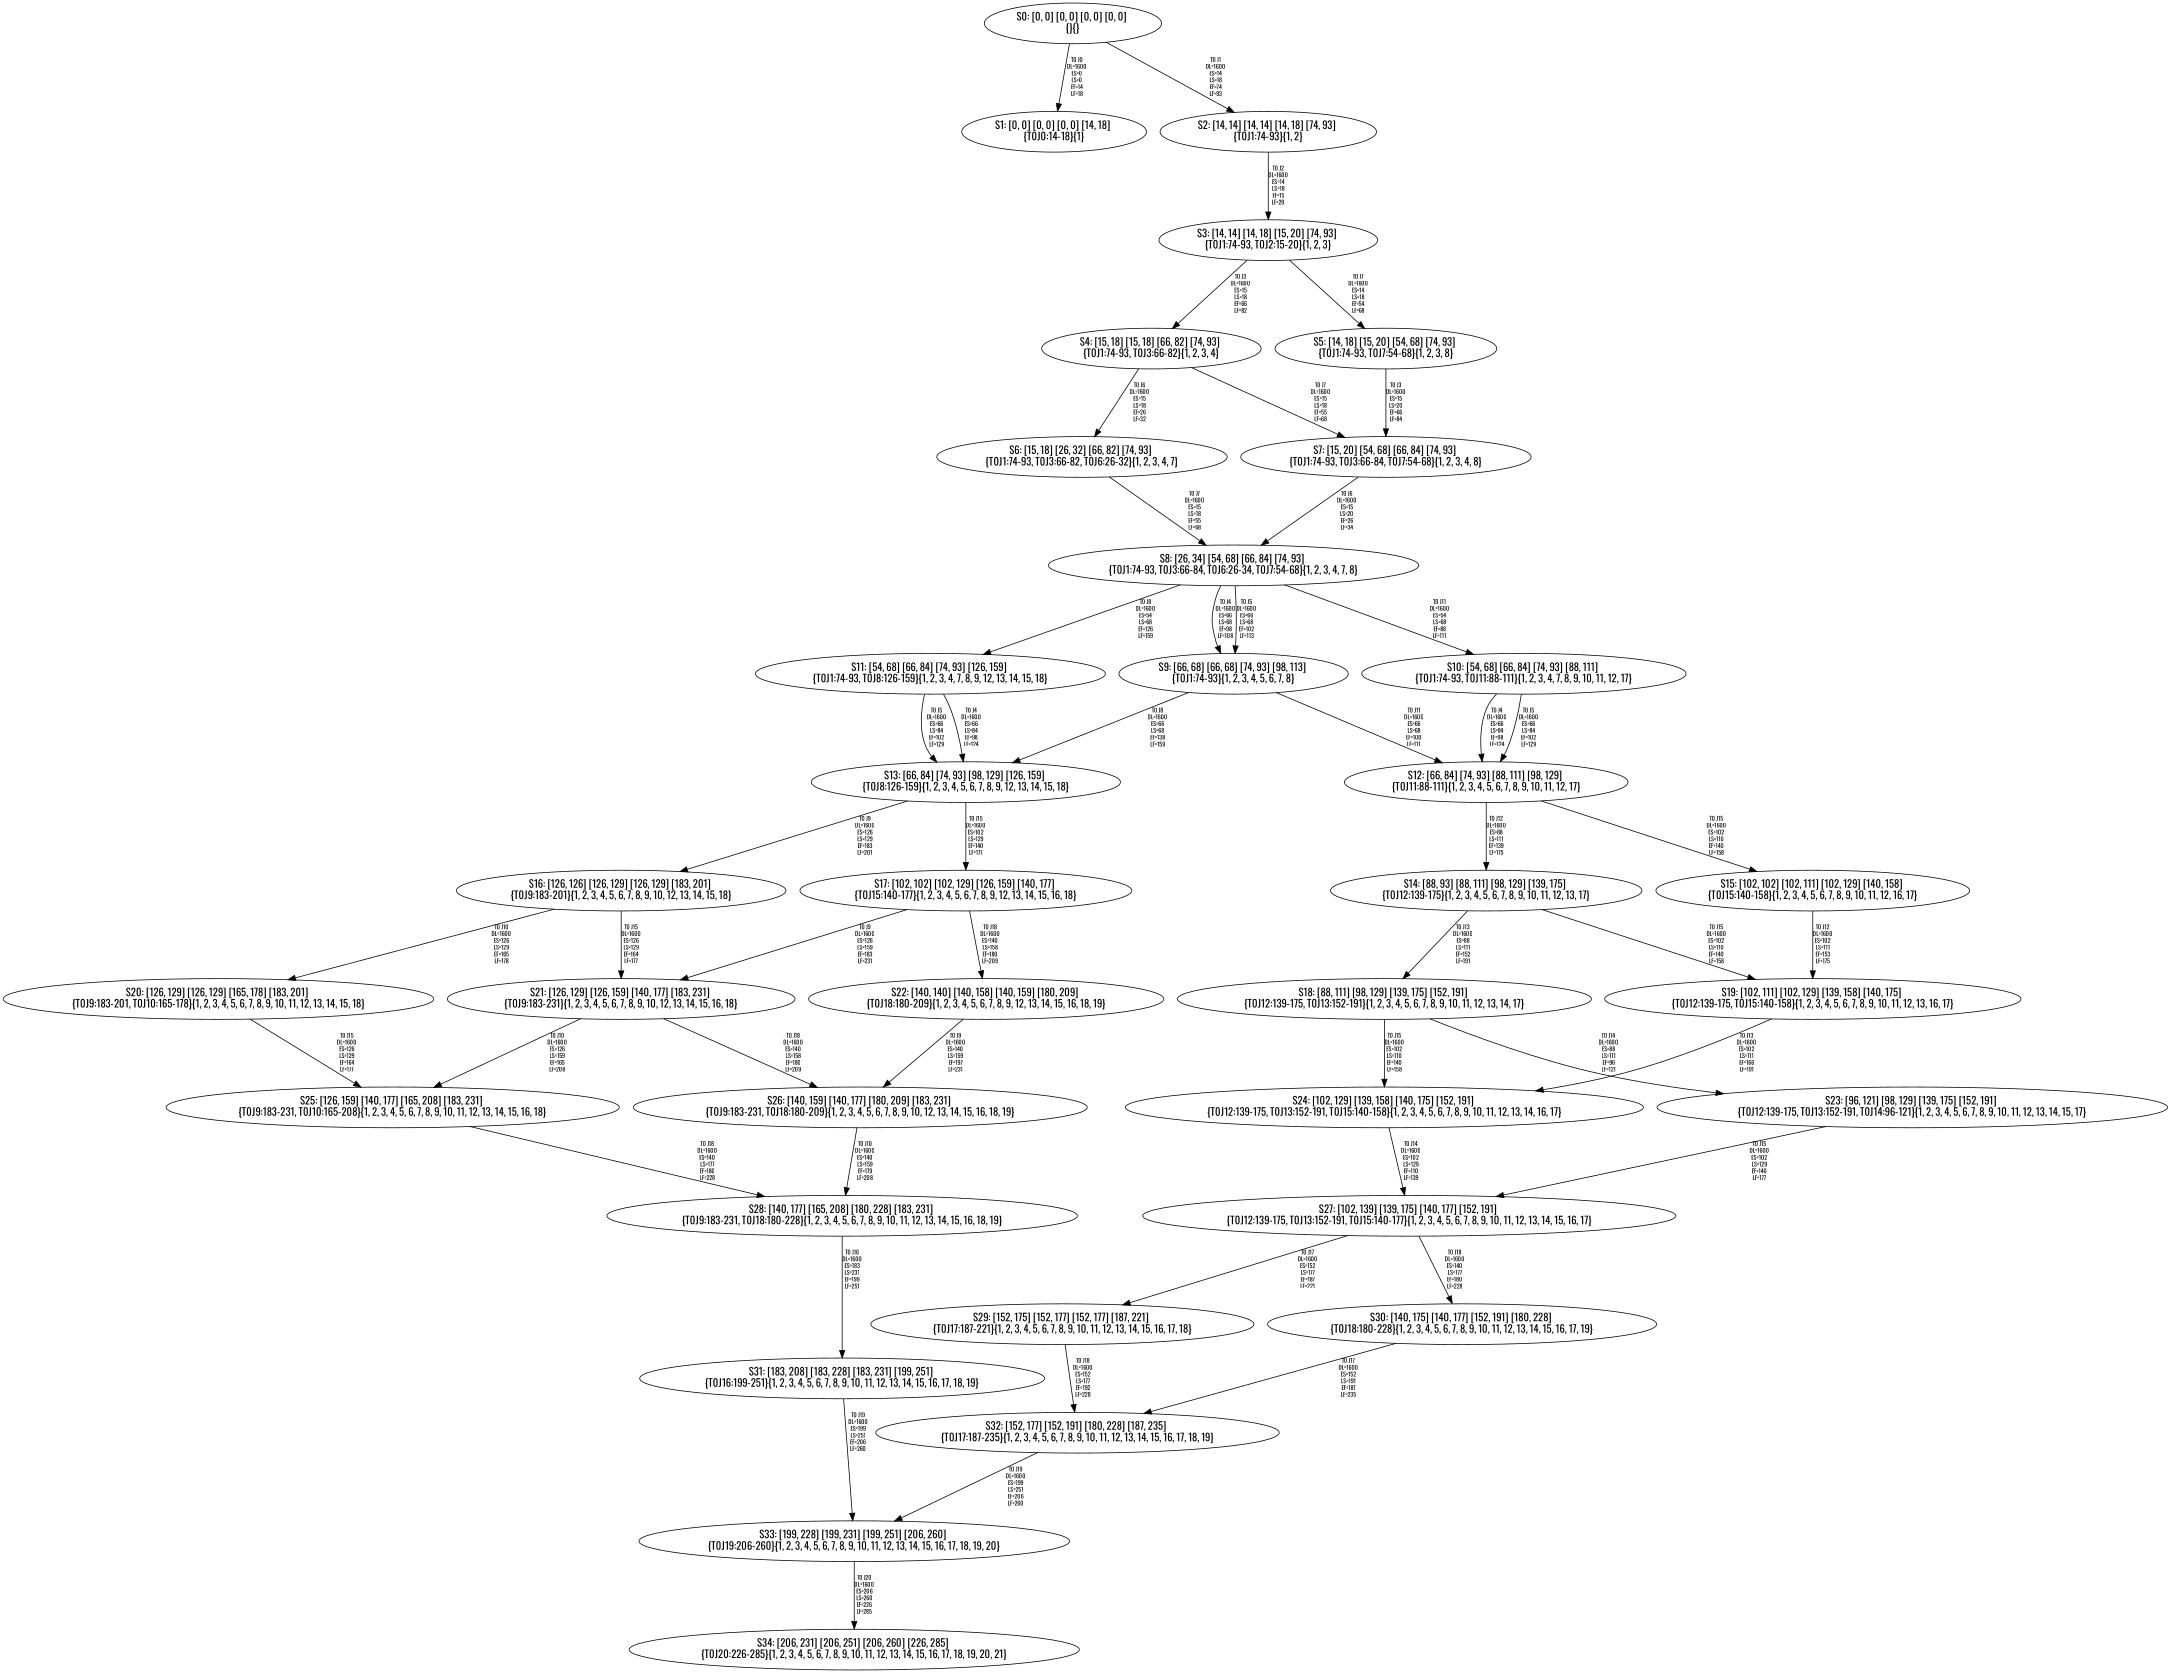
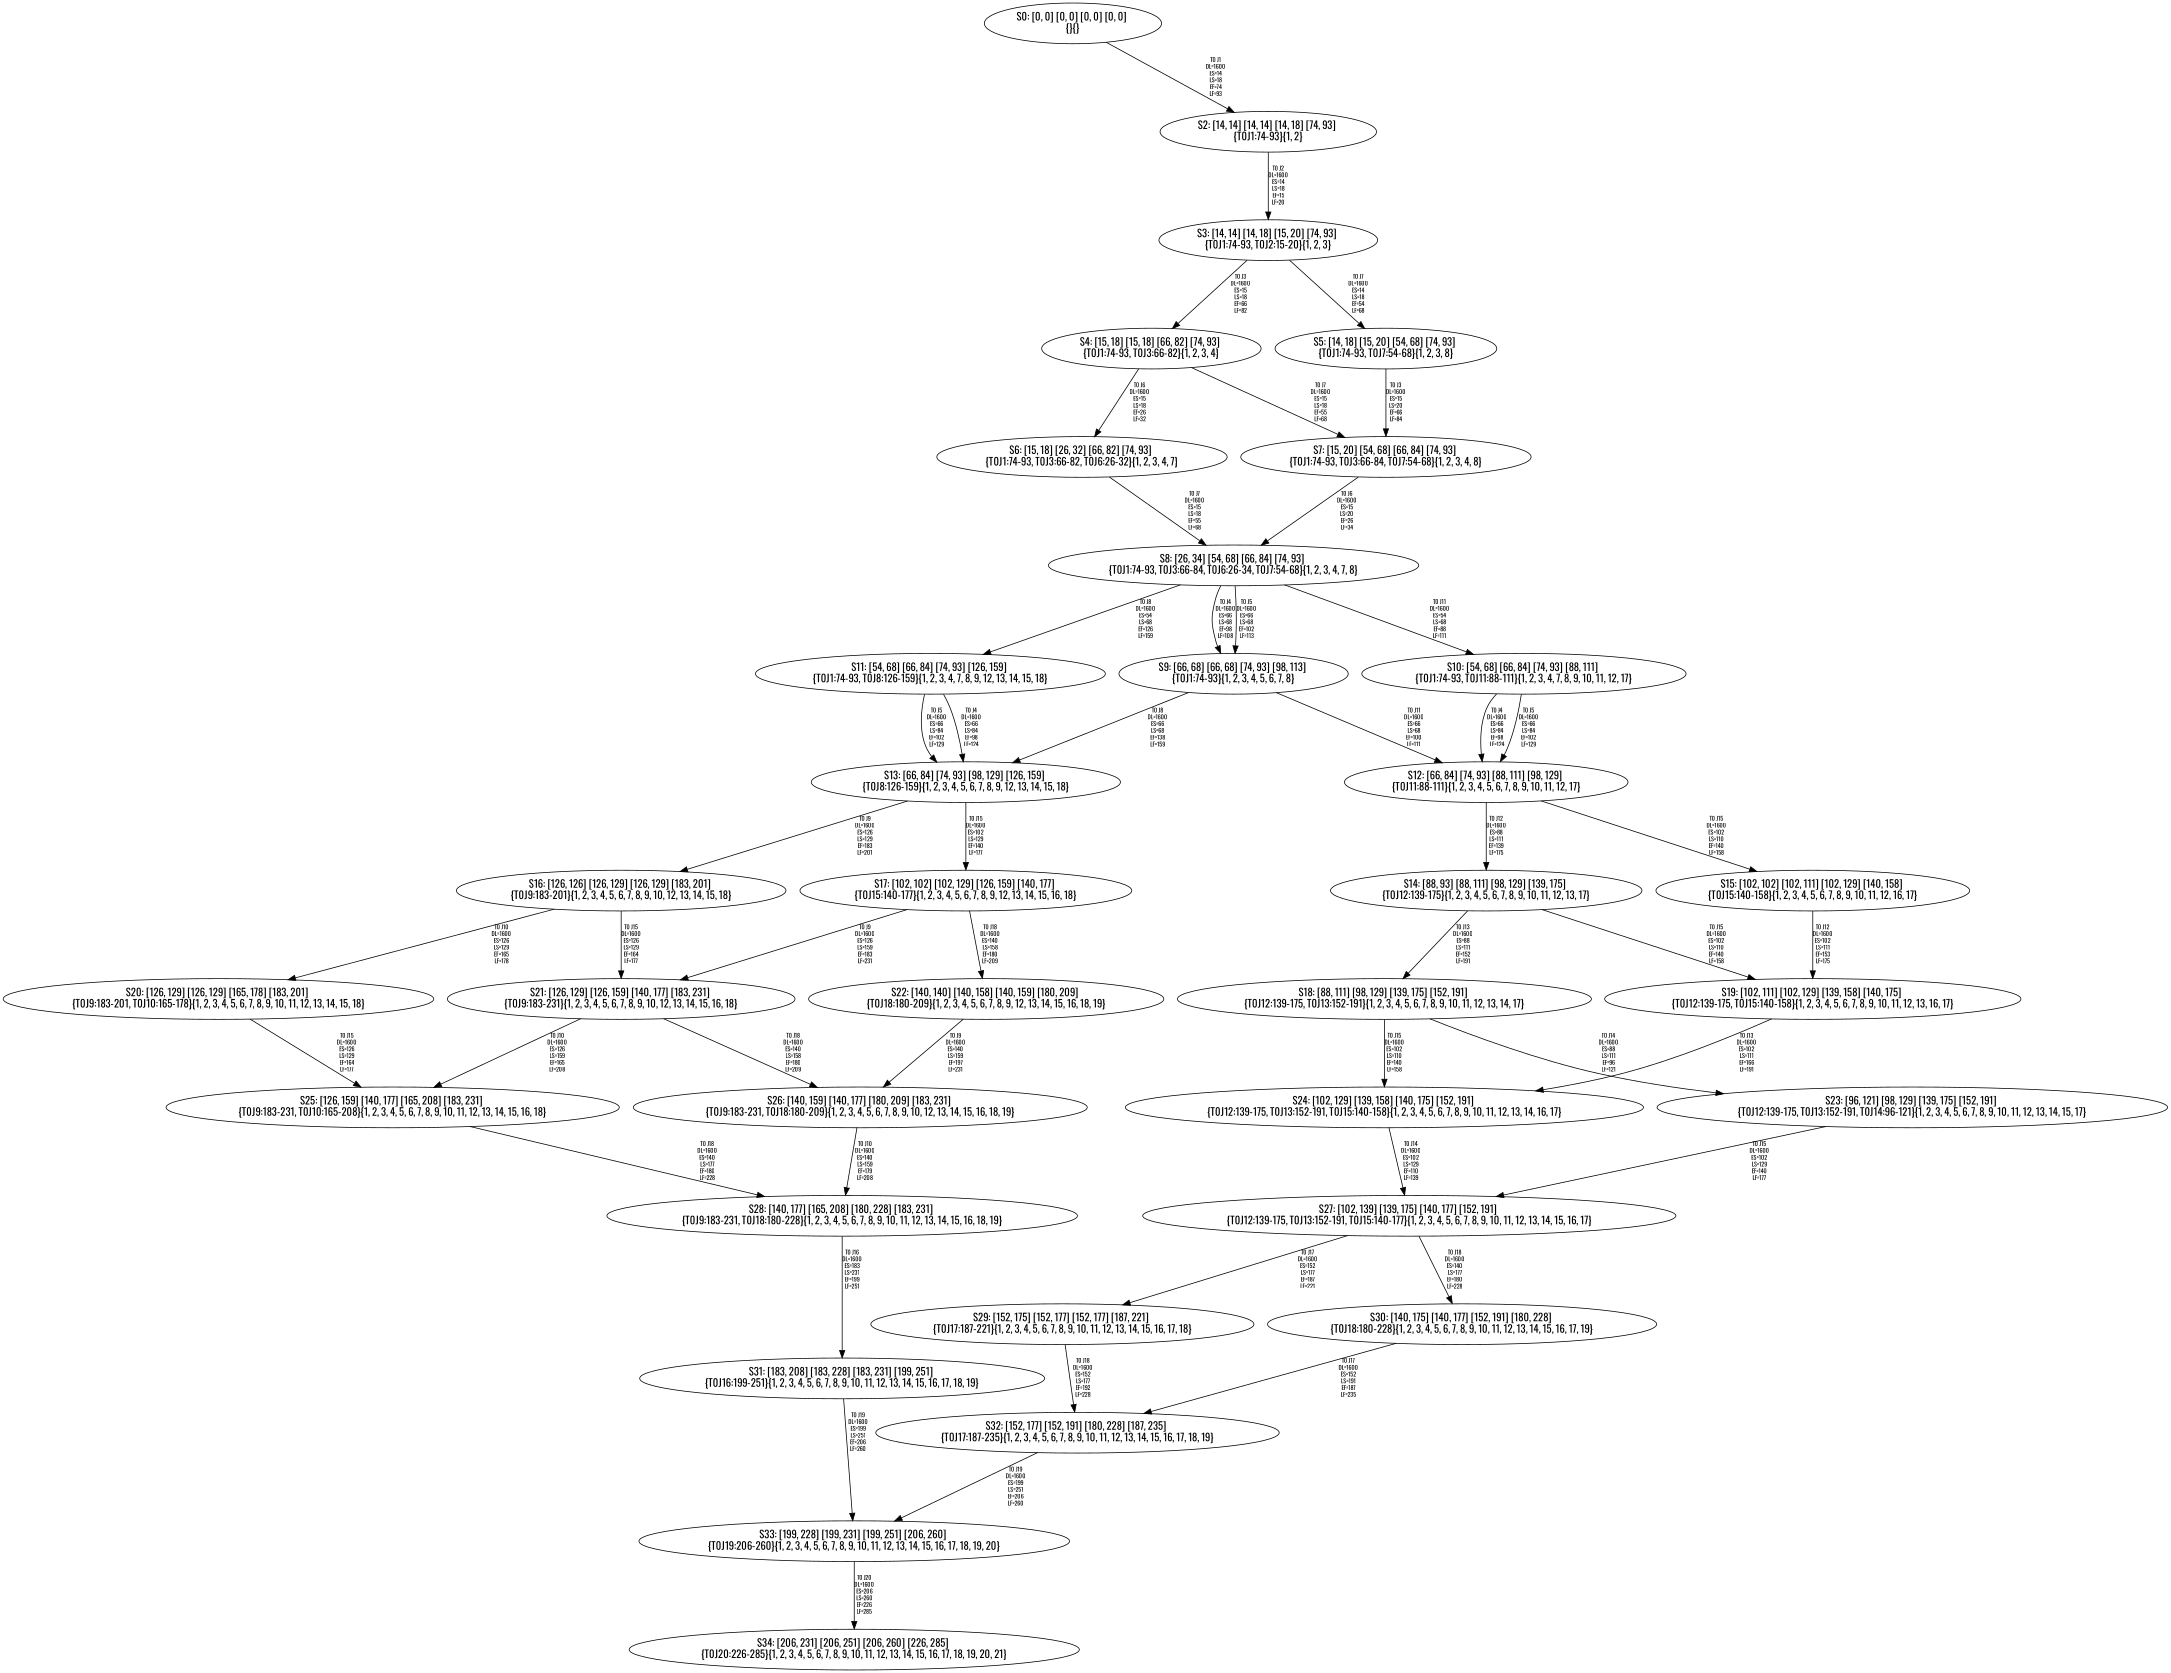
node "S1: [0, 0] [0, 0] [0, 0] [14, 18] {T0J0:14-18}{1}": removed
